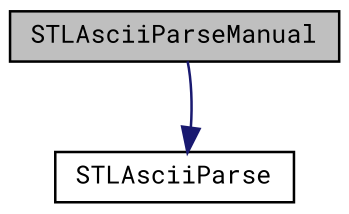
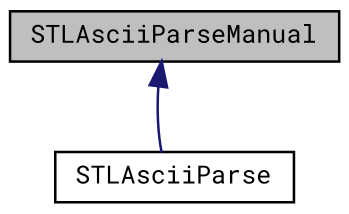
edge "STLAsciiParseManual" -> "STLAsciiParse": reversed
